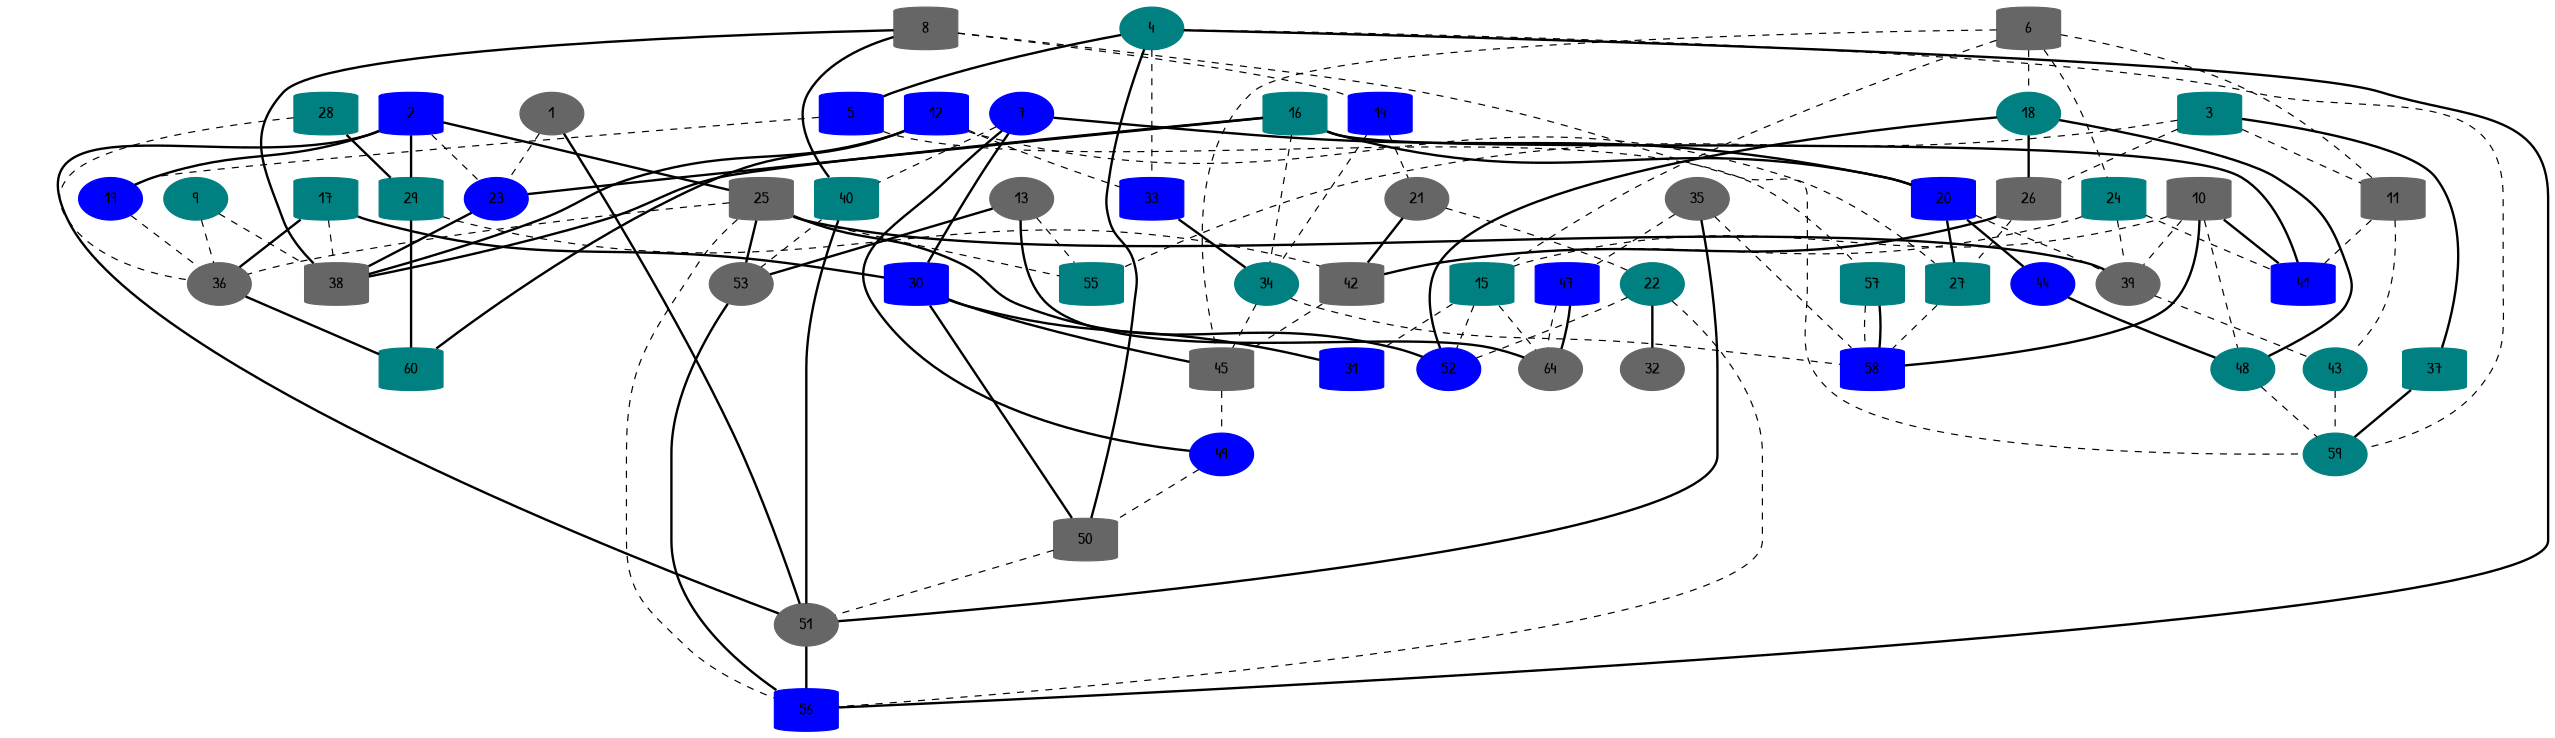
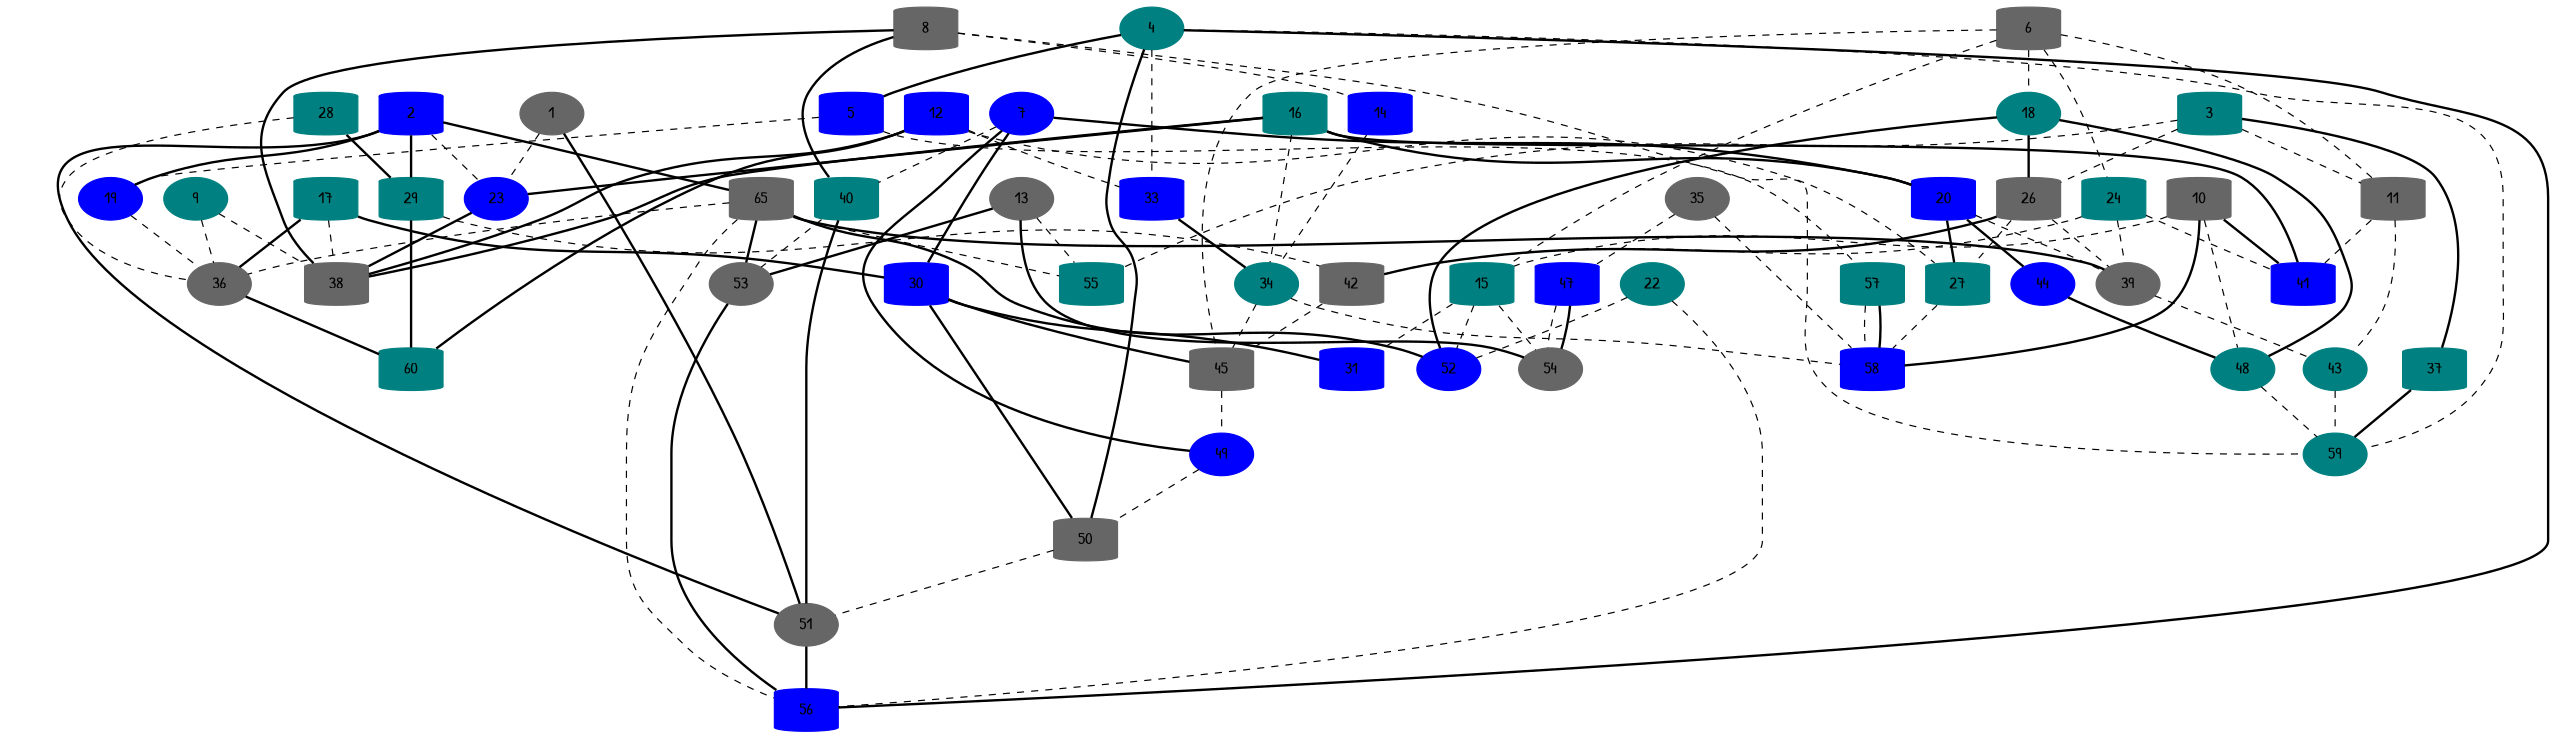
node "25": label "25" -> "65"
node "21": removed
edge "10" -- "39": now "26" -- "39"
node "64": label "64" -> "54"
node "32": removed
edge "35" -- "51": removed
